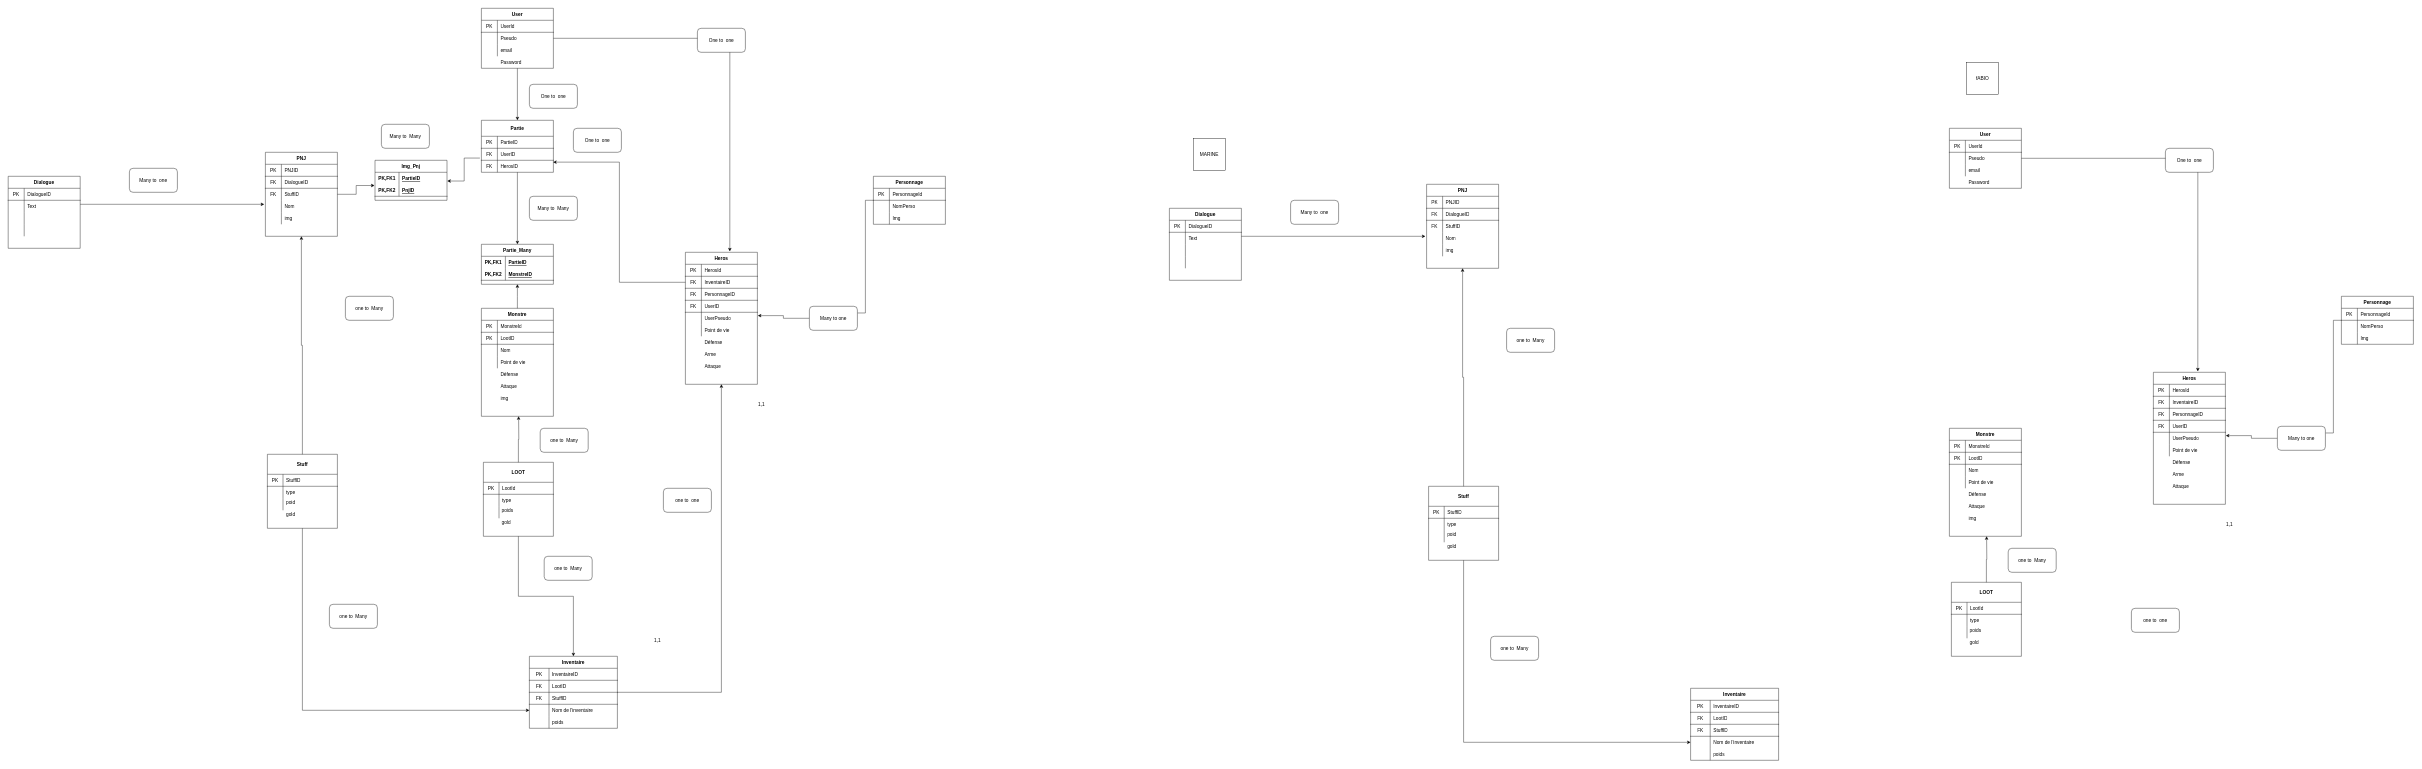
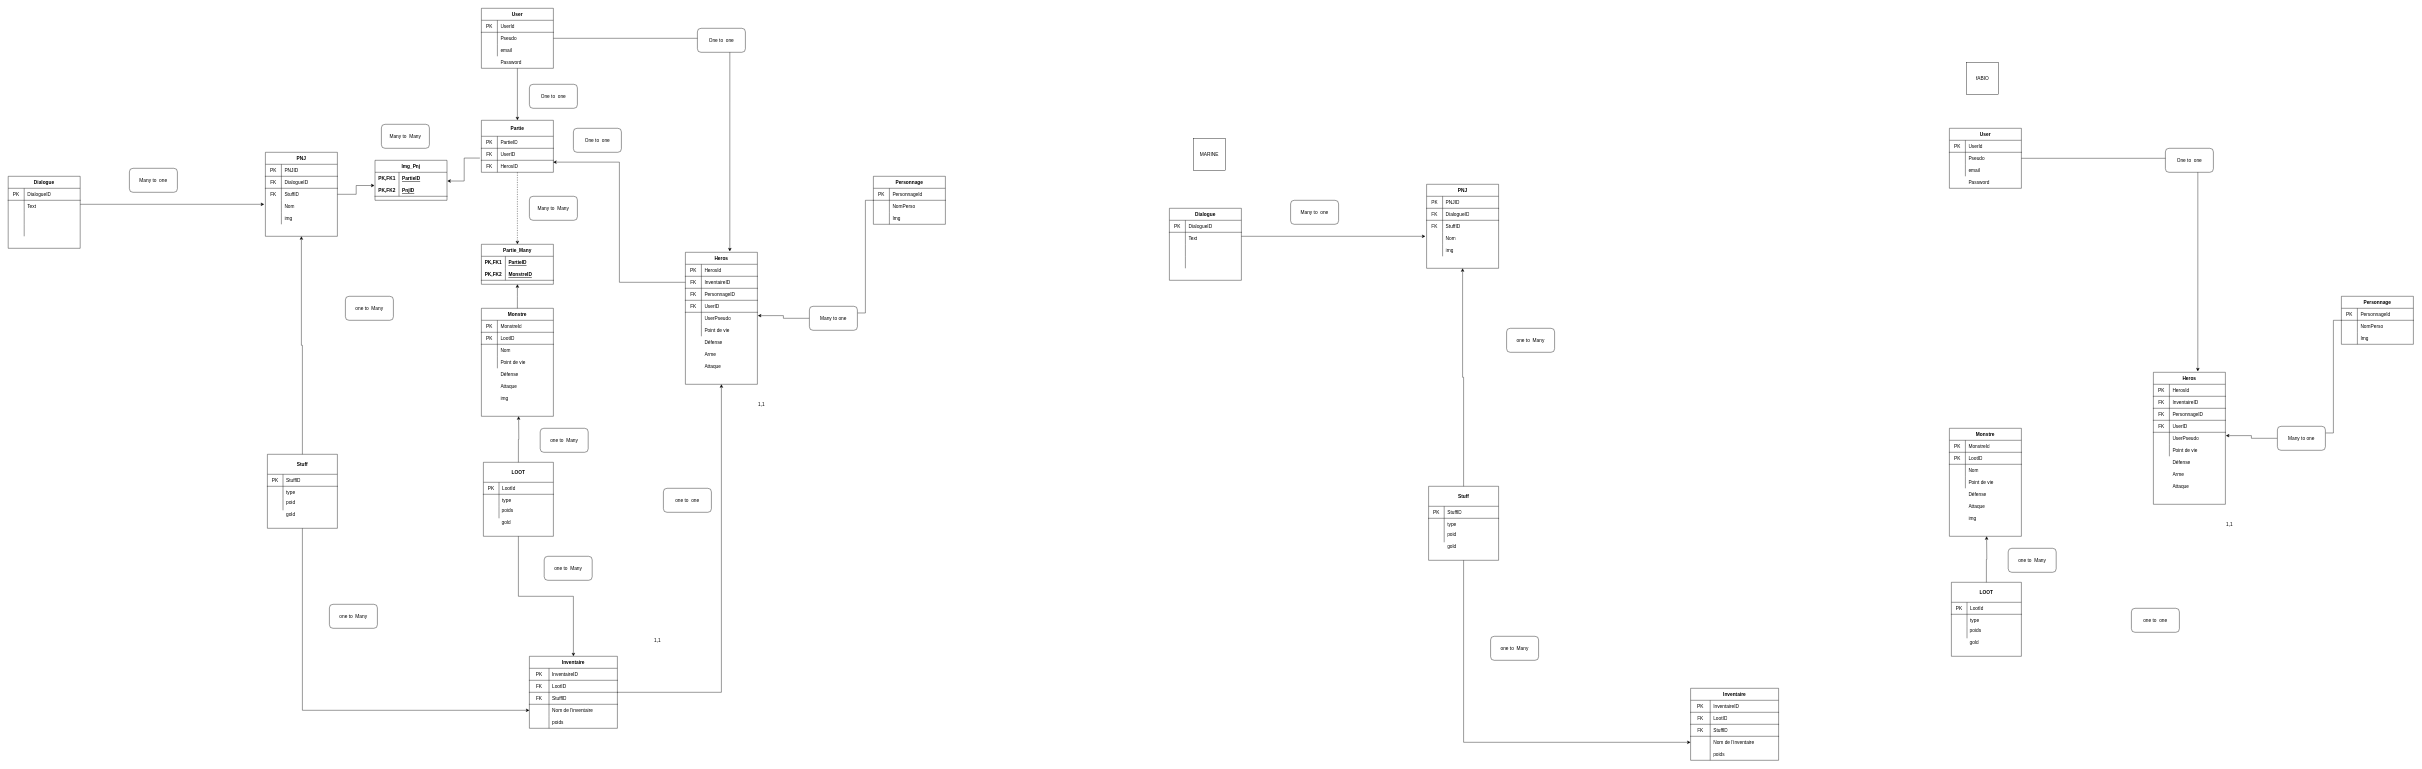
edge "Partie" -> "Partie_Many": style solid -> dashed
